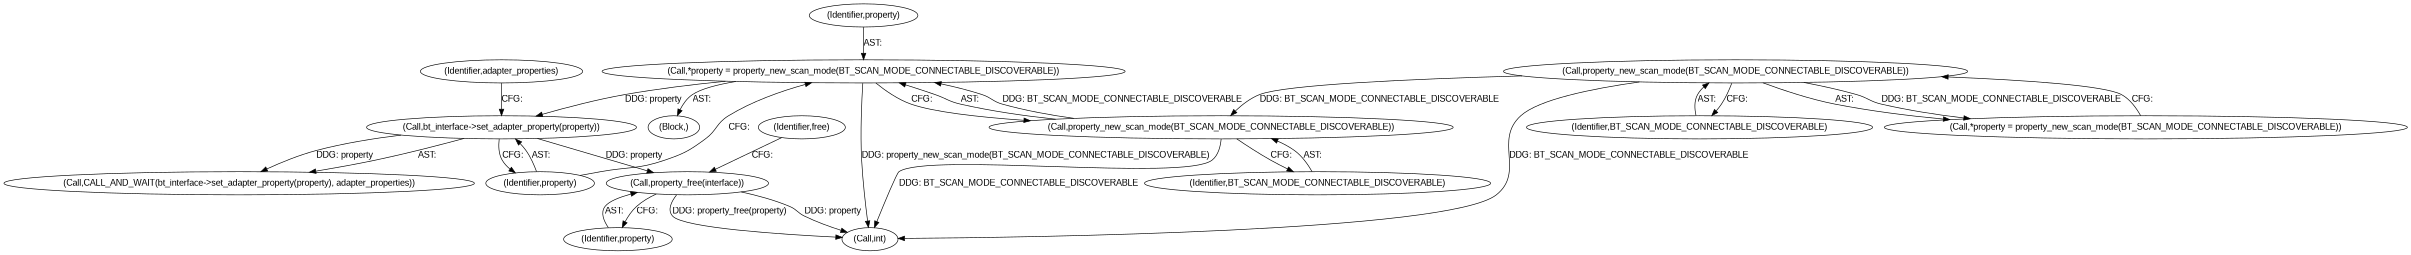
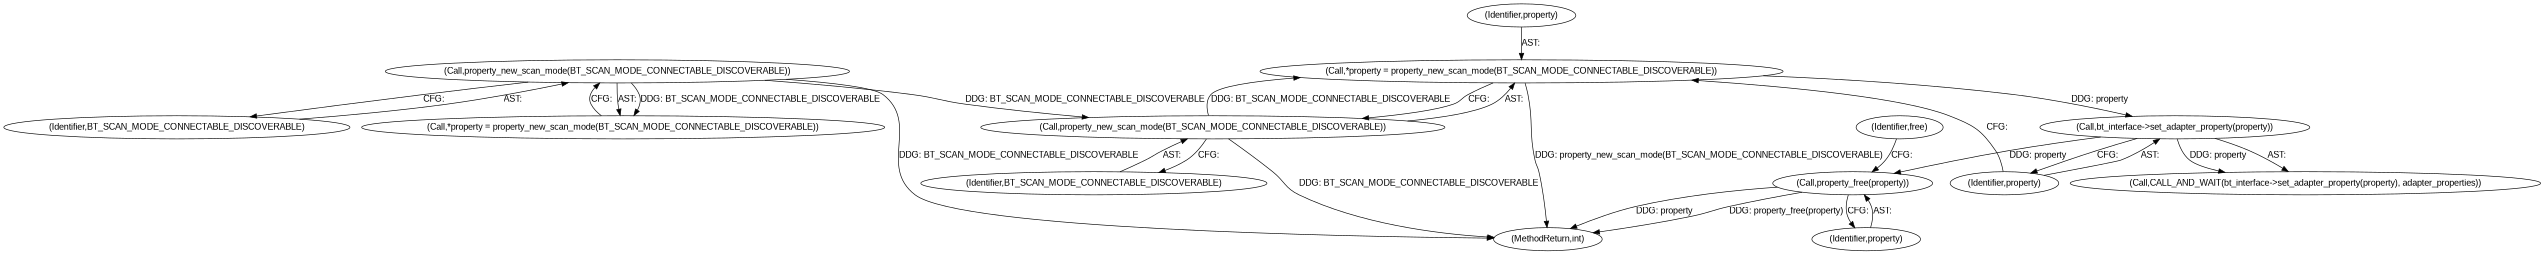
node "(Identifier,adapter_properties)": removed
node "(Block,)": removed
node "(Call,property_free(interface))": label "(Call,property_free(interface))" -> "(Call,property_free(property))"
node "(Call,int)": label "(Call,int)" -> "(MethodReturn,int)"
